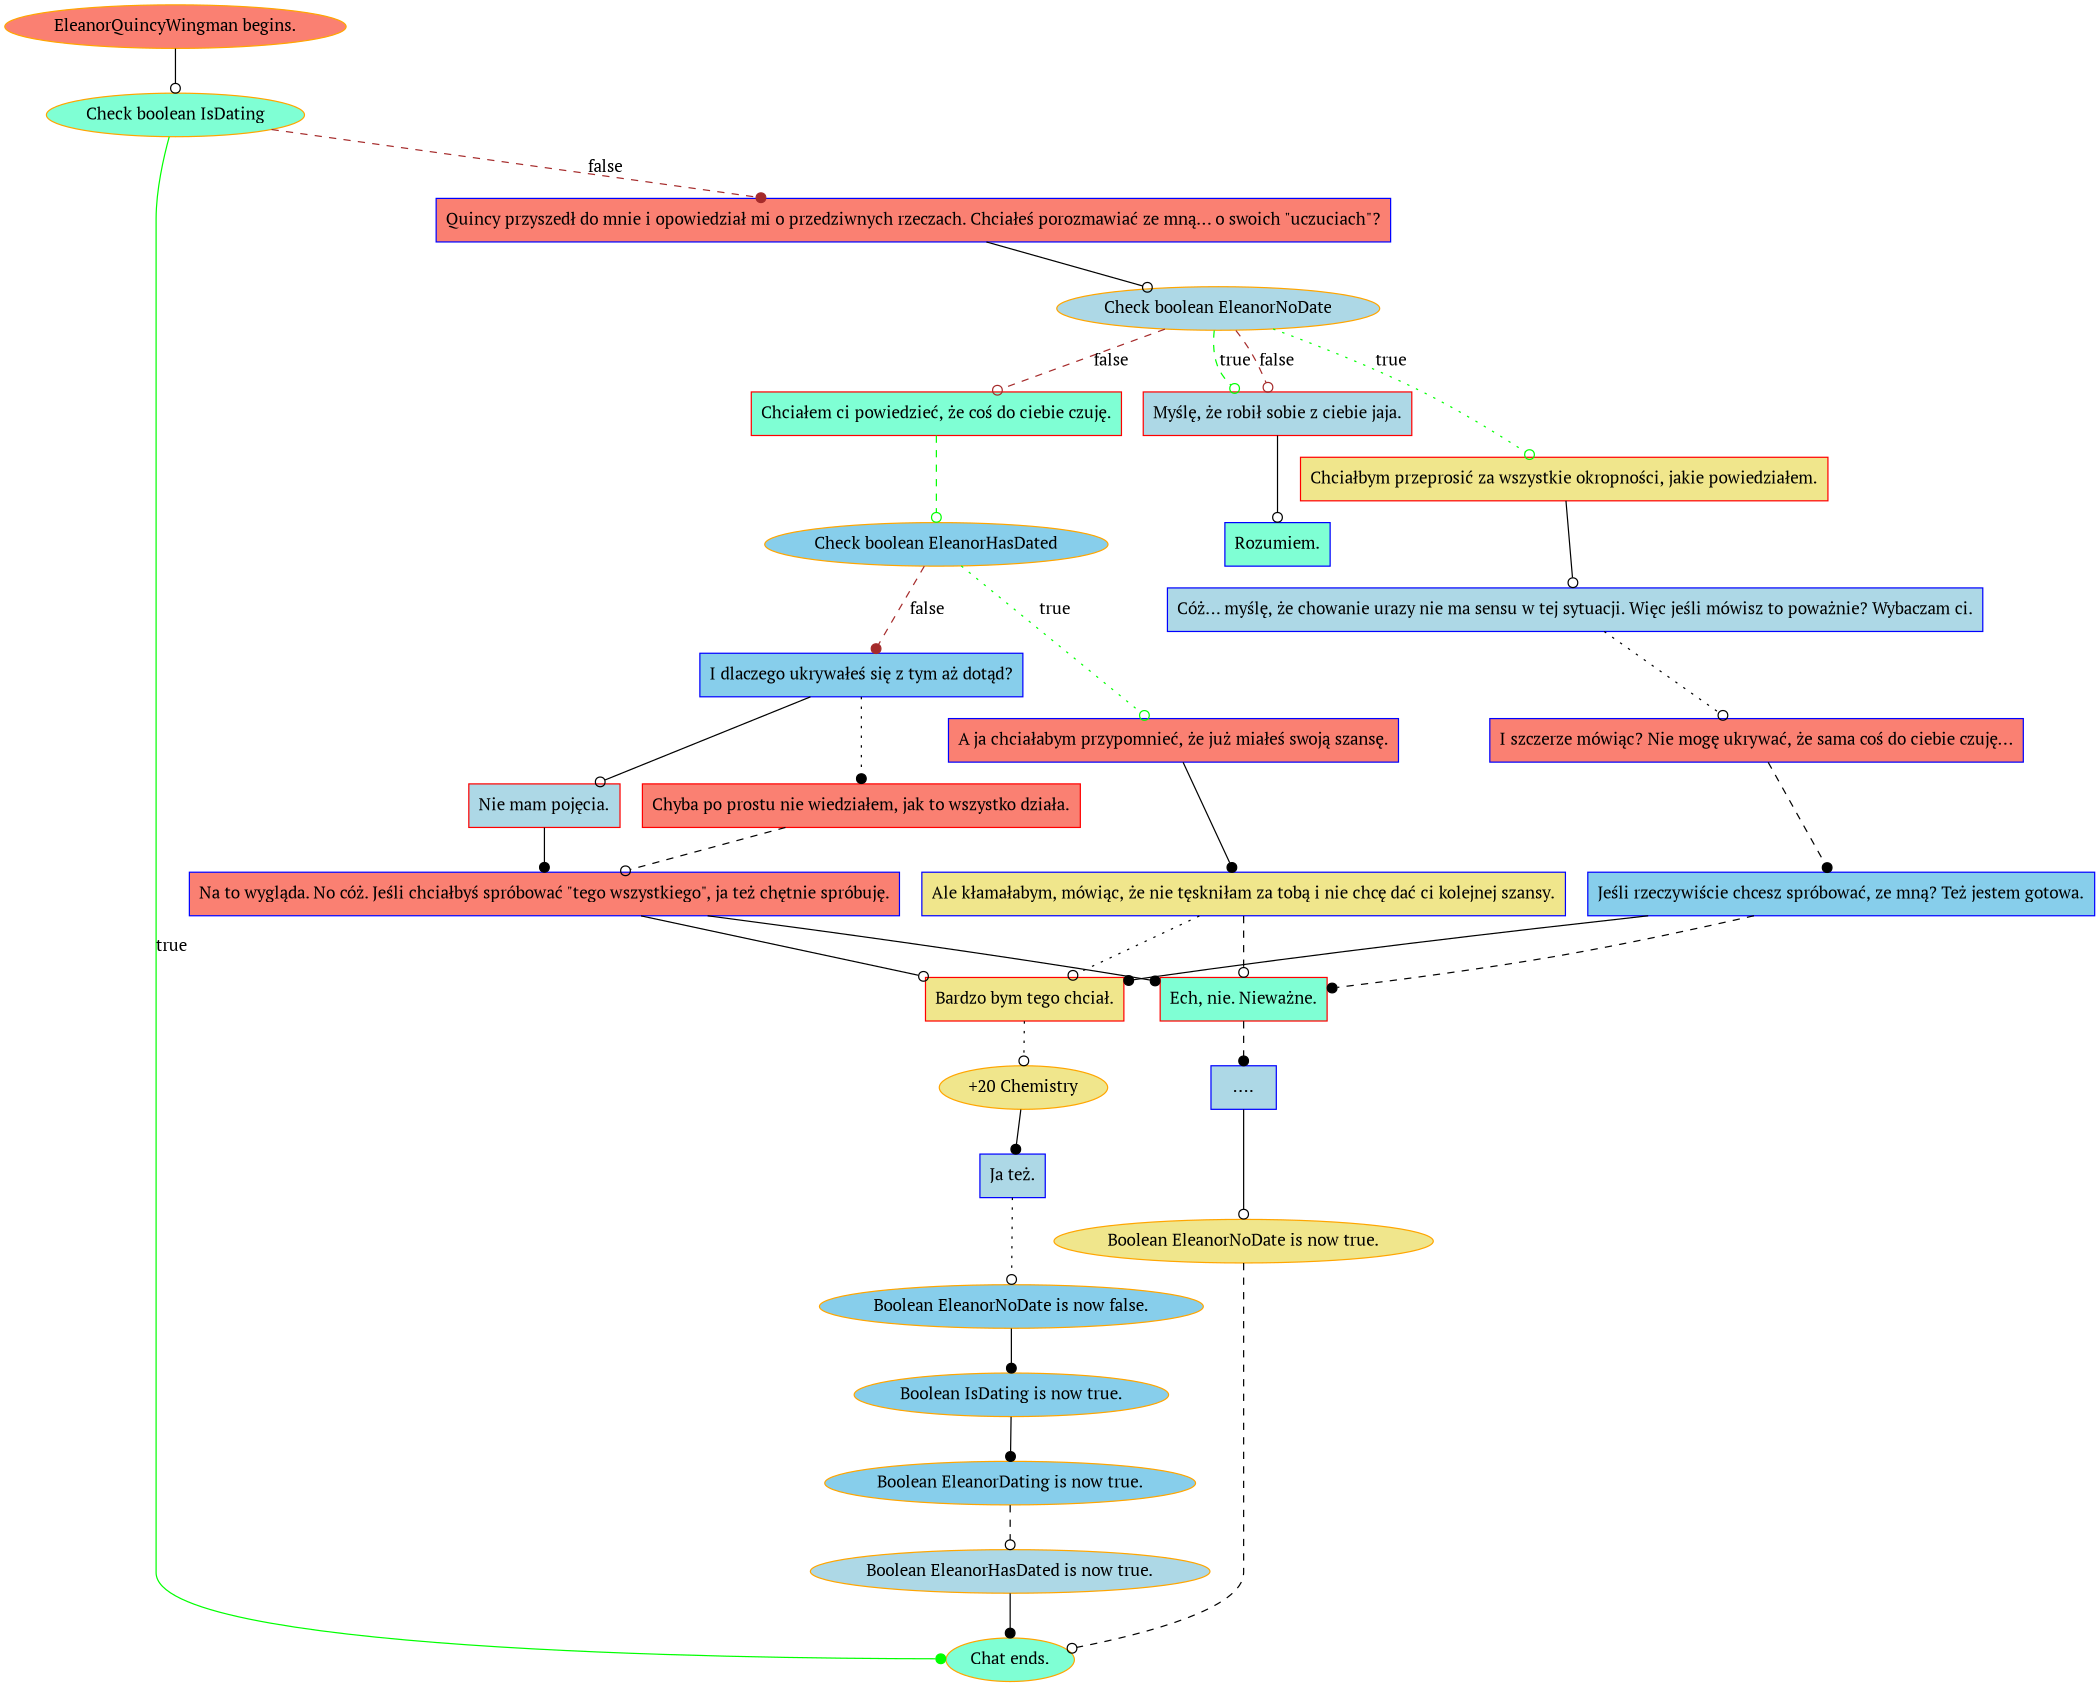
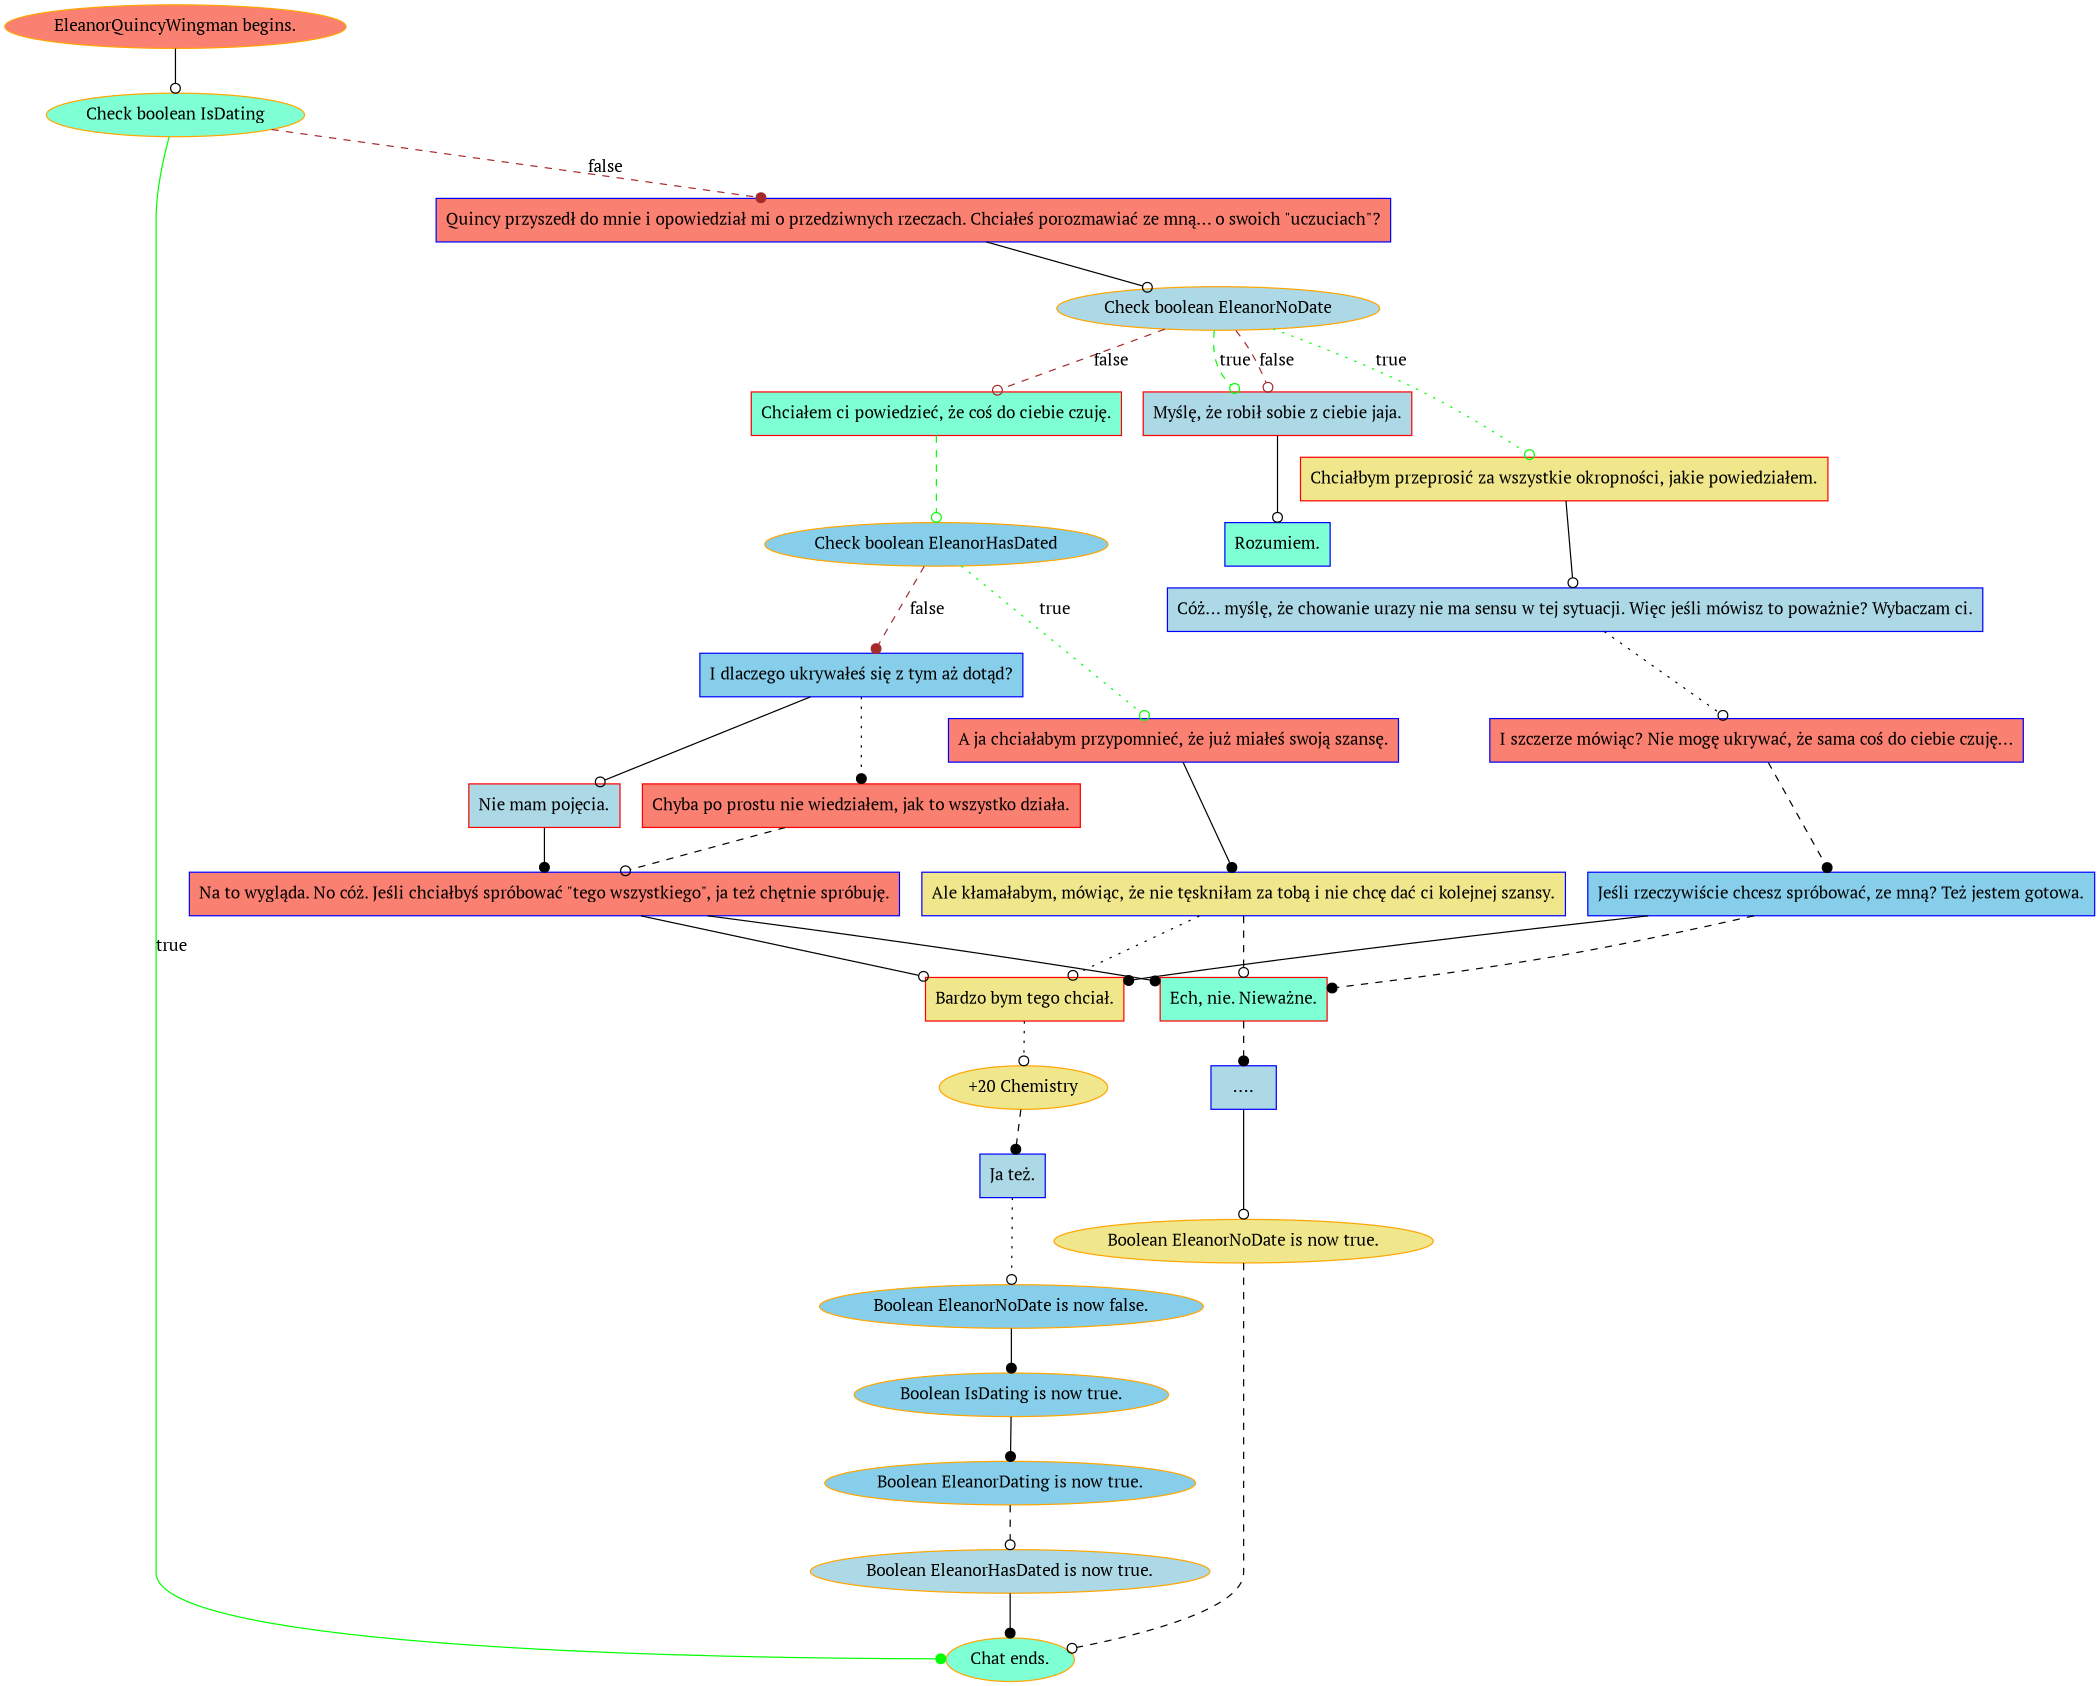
edge "+20 Chemistry" -> "Ja też.": style solid -> dashed
